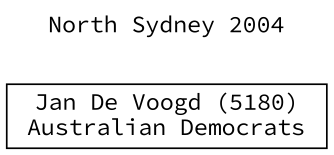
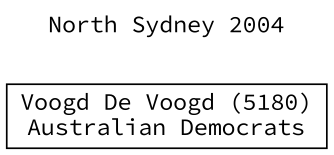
node "Jan De Voogd (5180) Australian Democrats": label "Jan De Voogd (5180) Australian Democrats" -> "Voogd De Voogd (5180) Australian Democrats"
